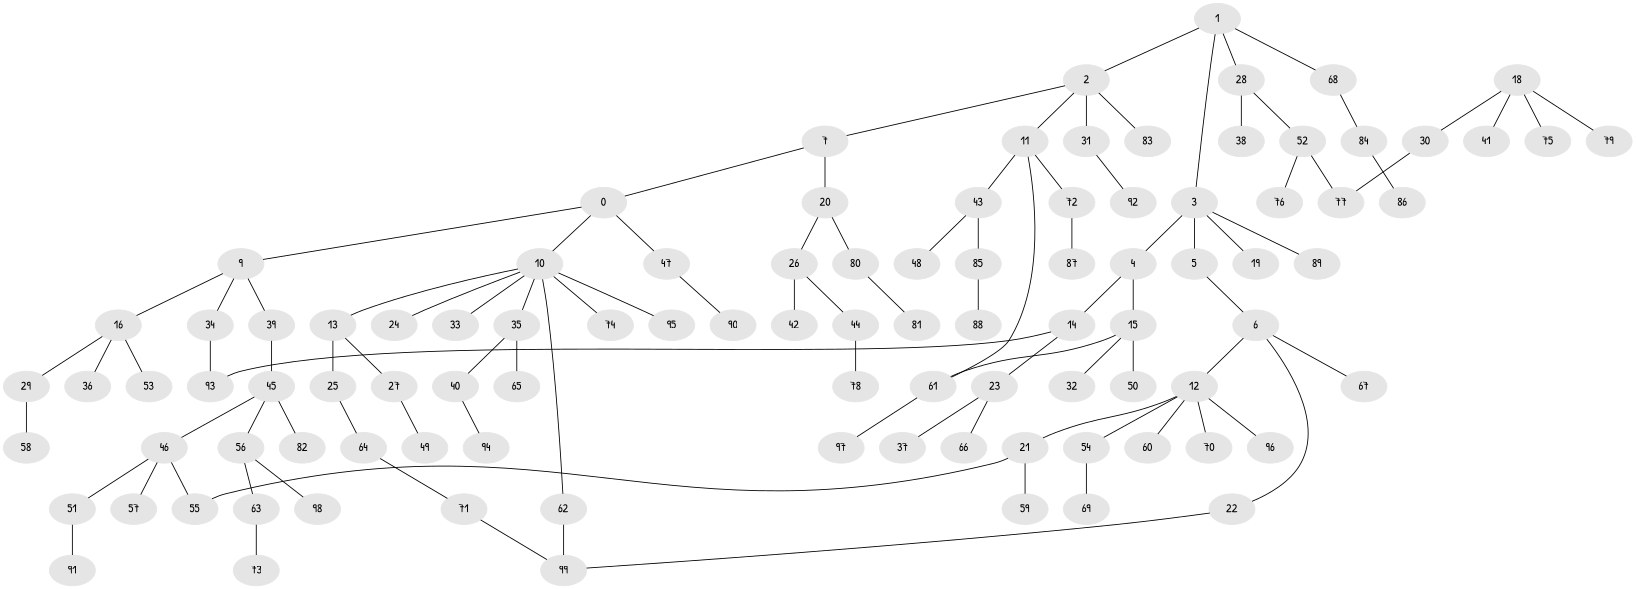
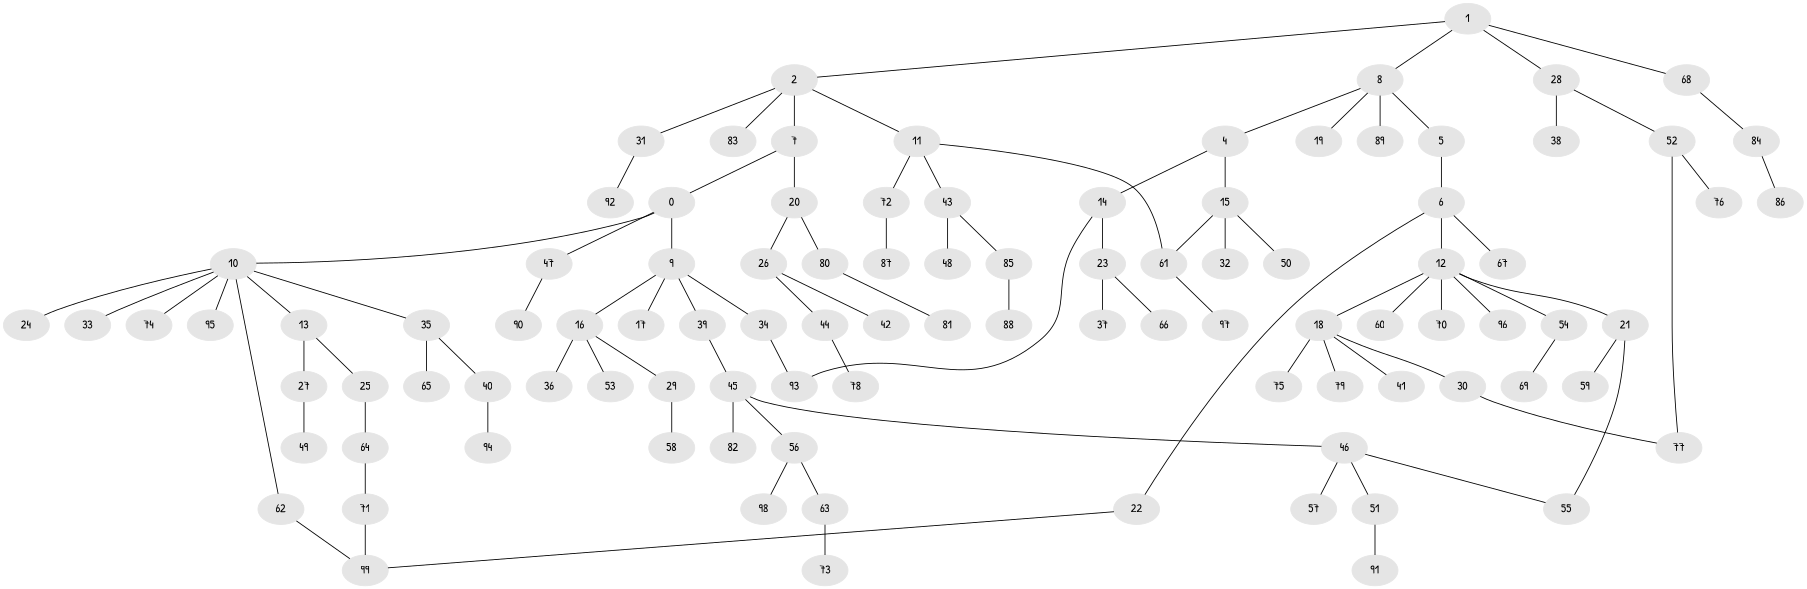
node "3": label "3" -> "8"
edge "12" -- "18": added
node "17": added
